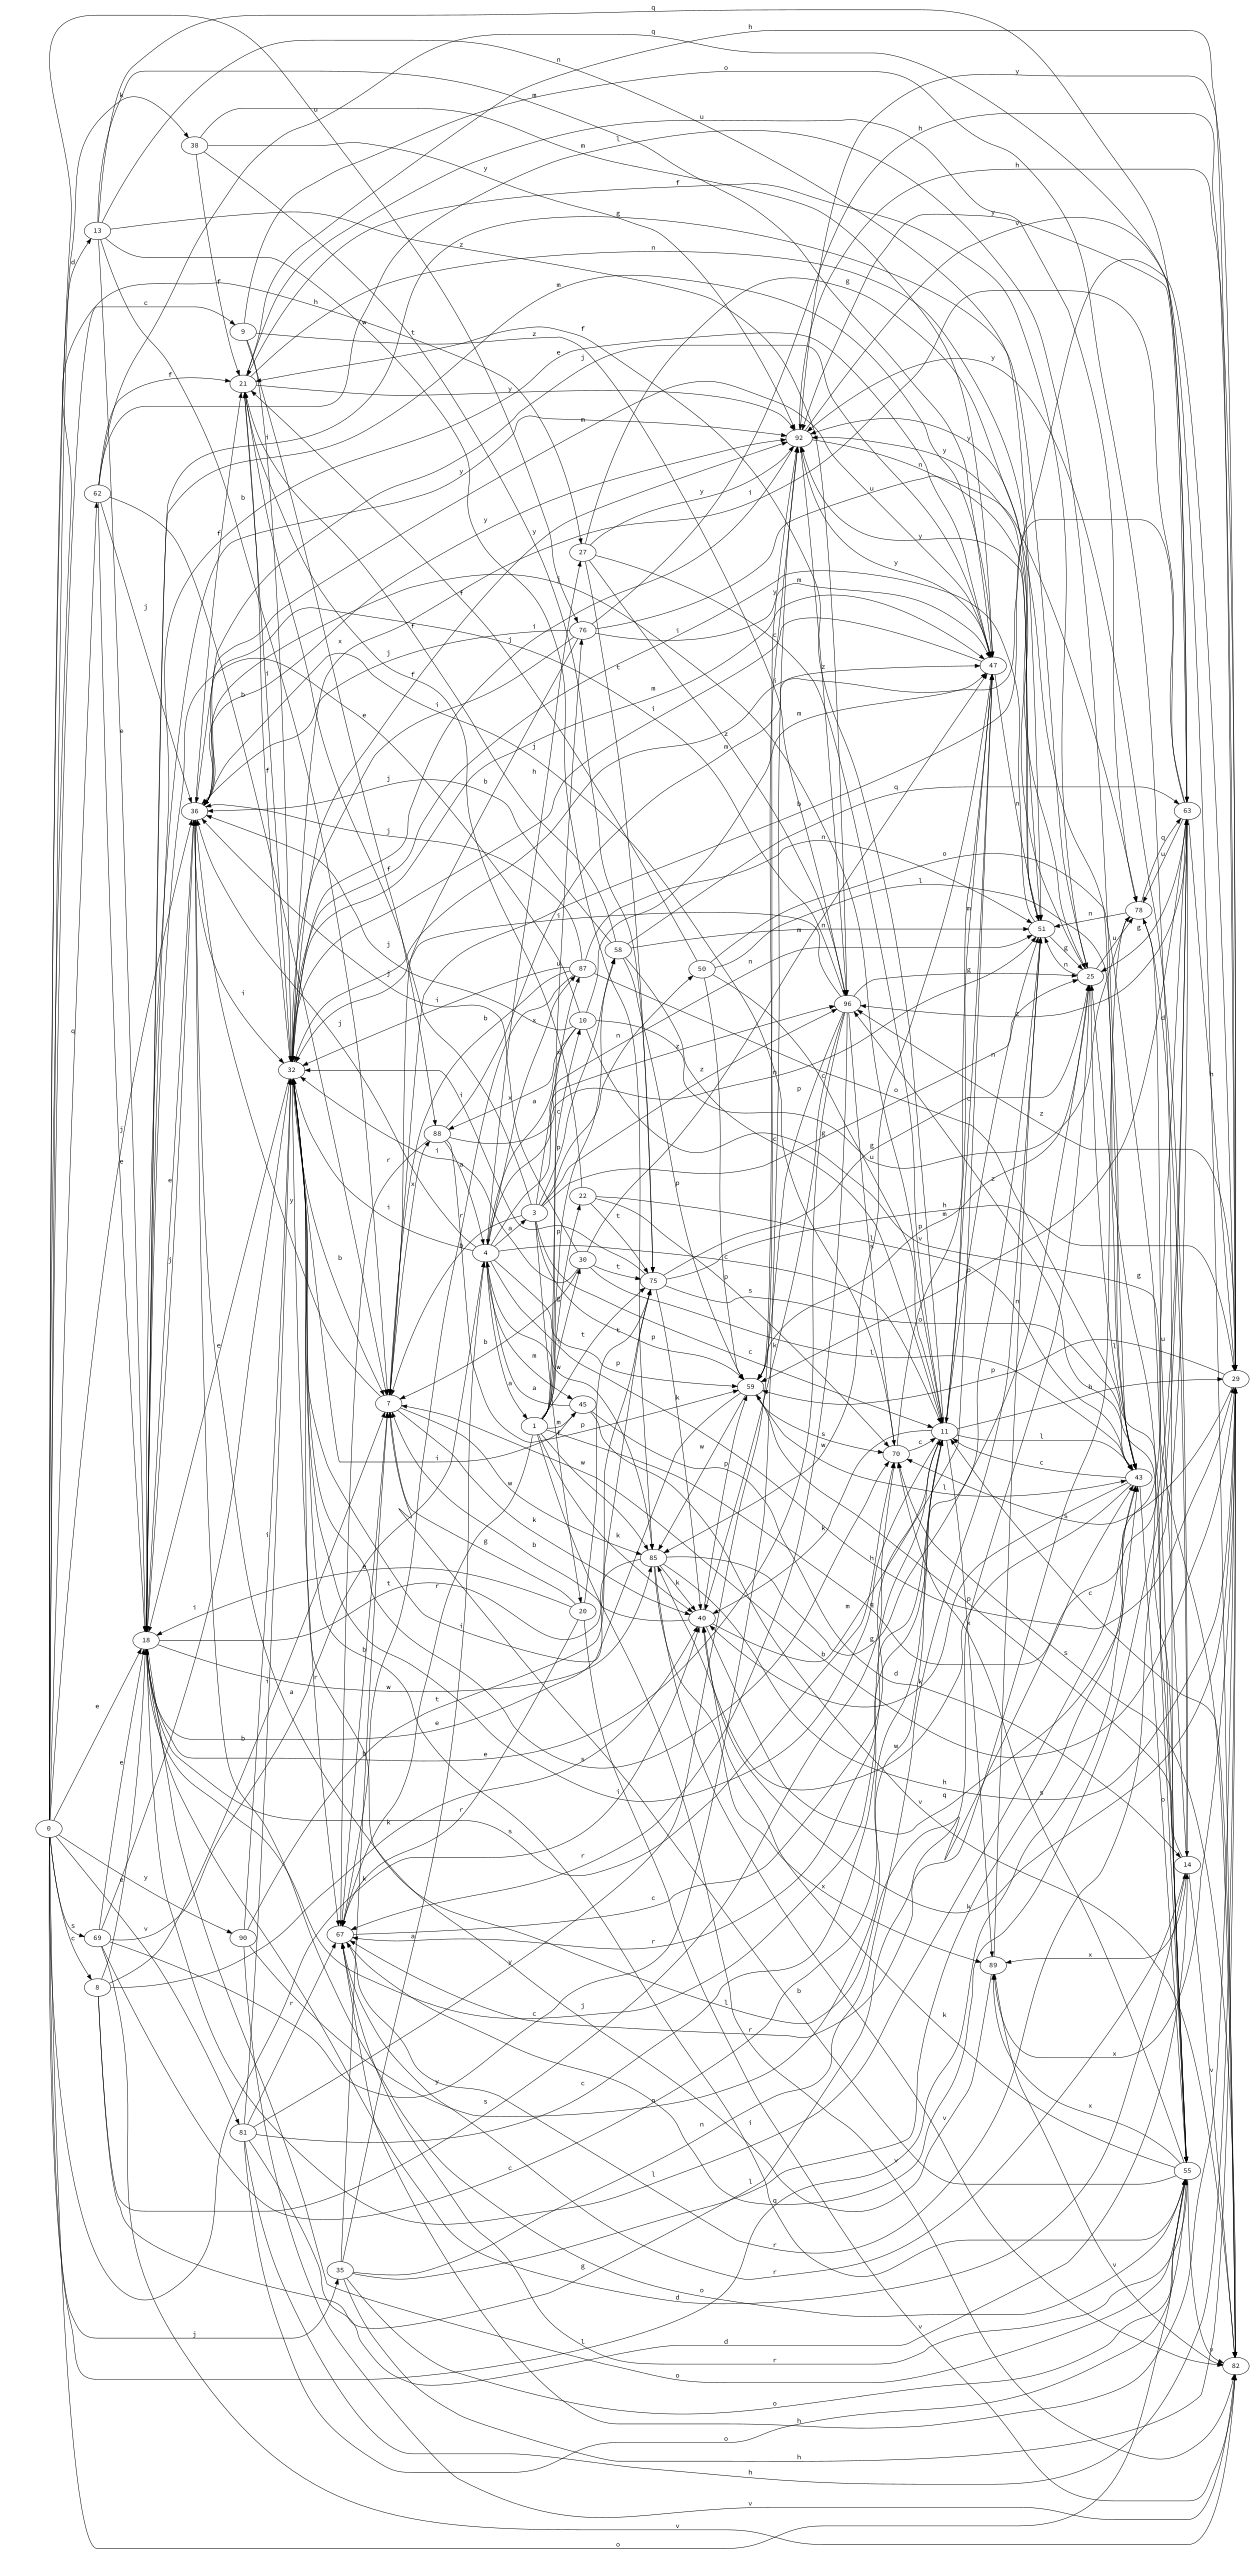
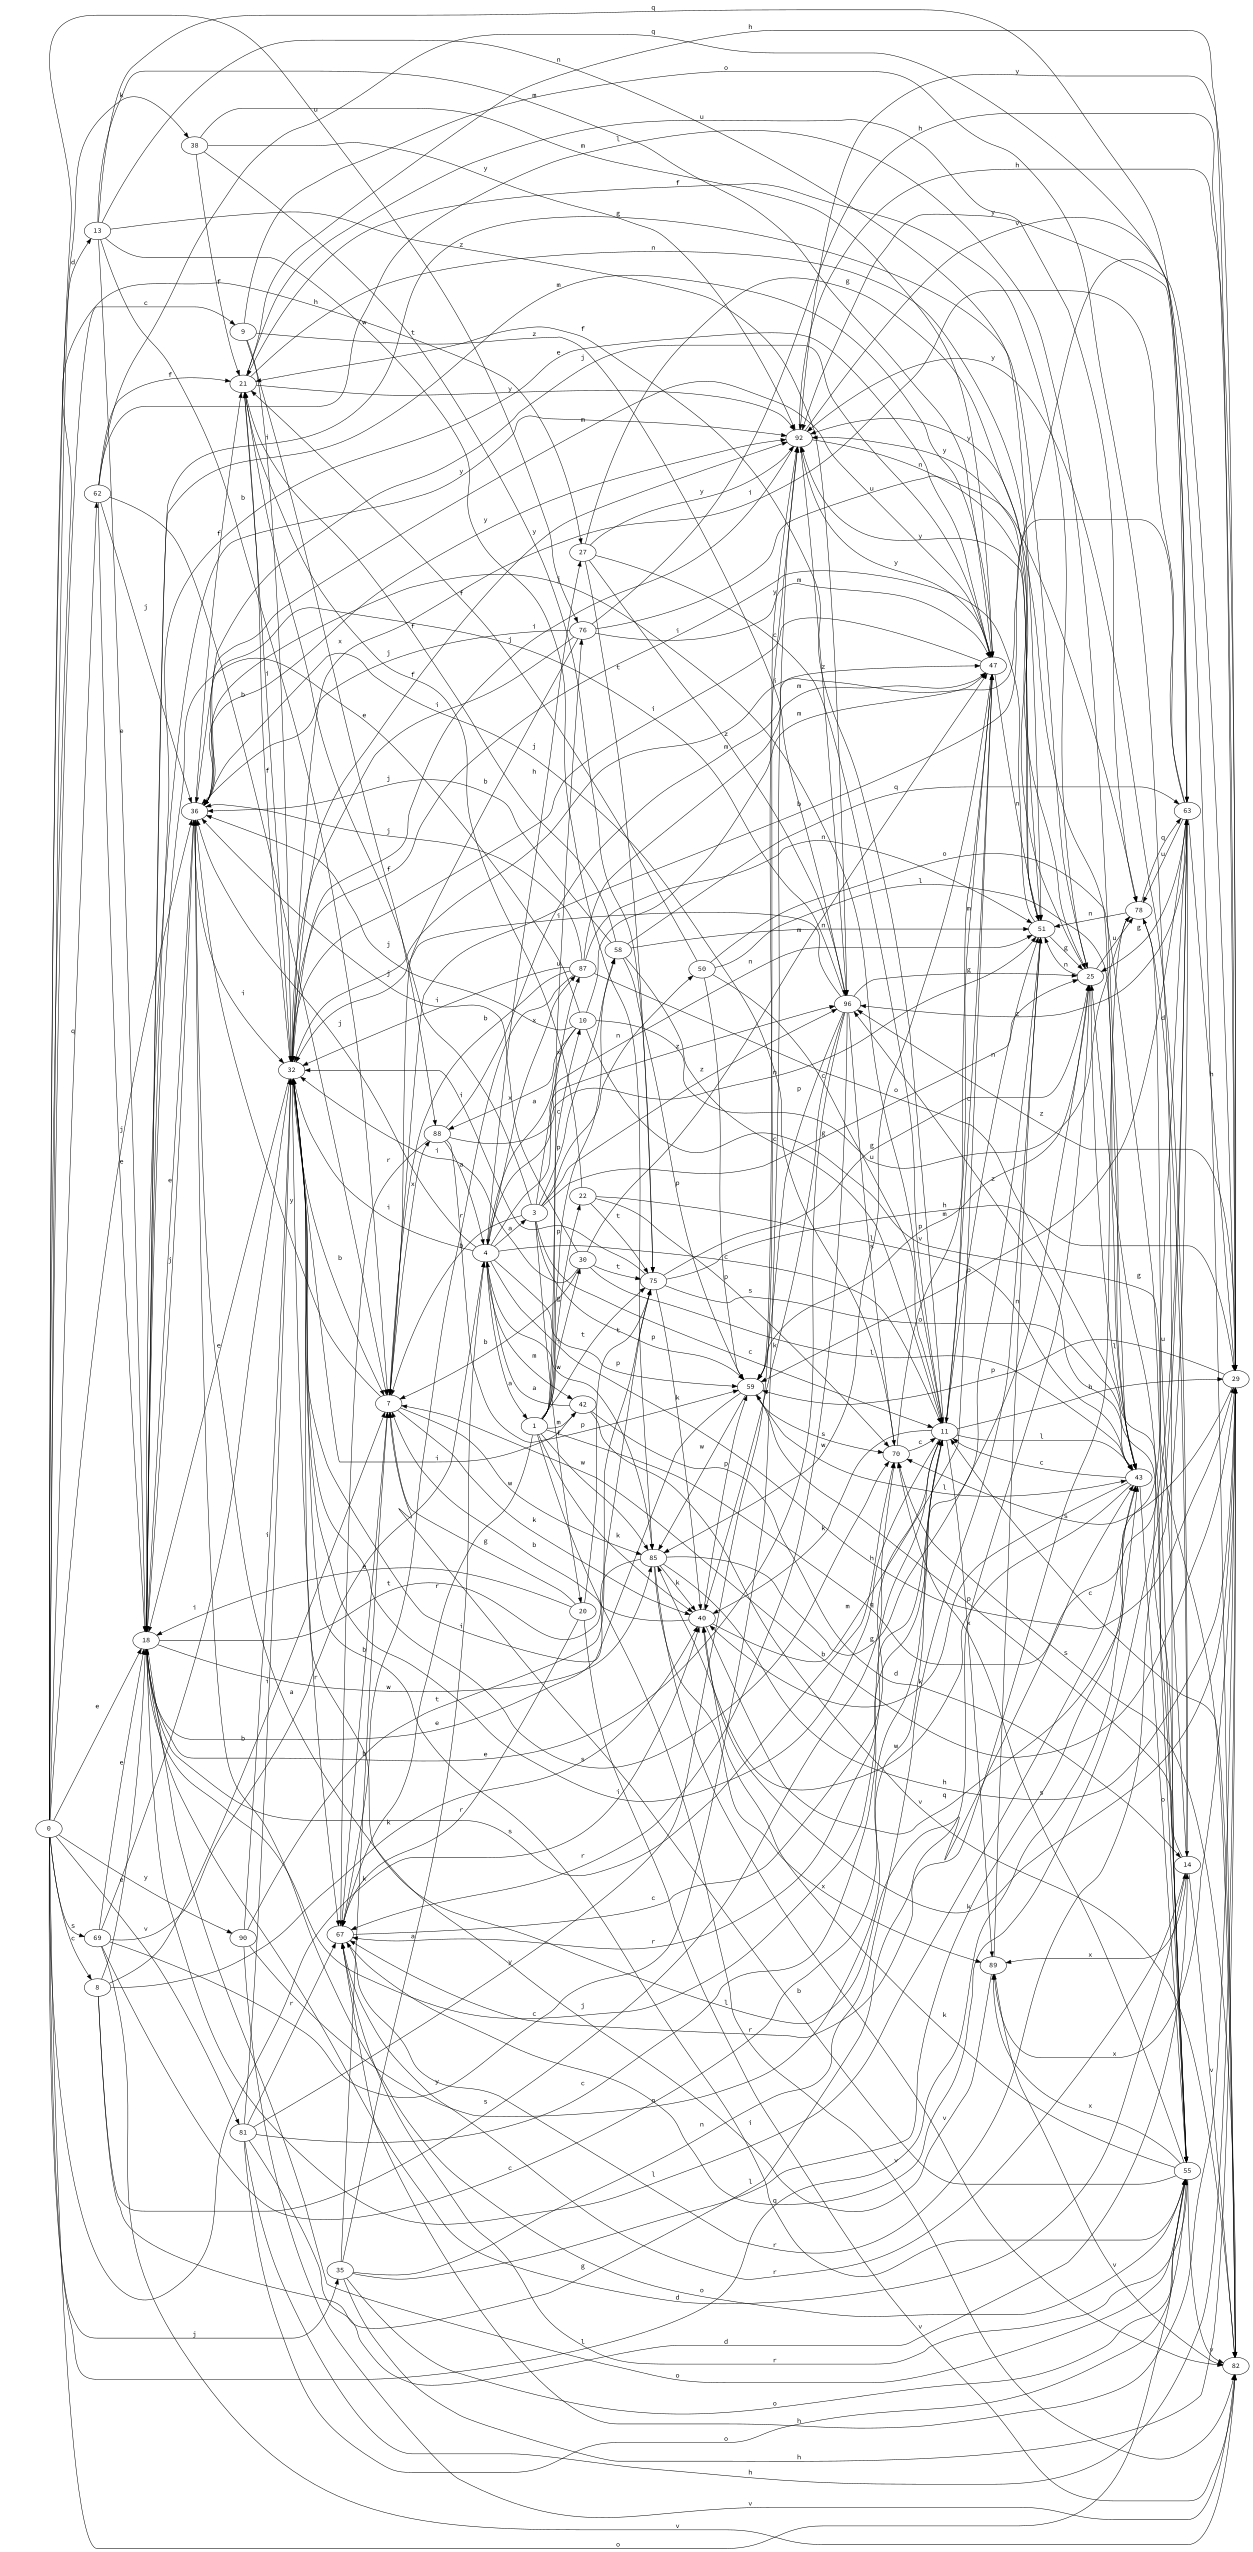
edge "32" -> "47": now "87" -> "47"
node "45": label "45" -> "42"
